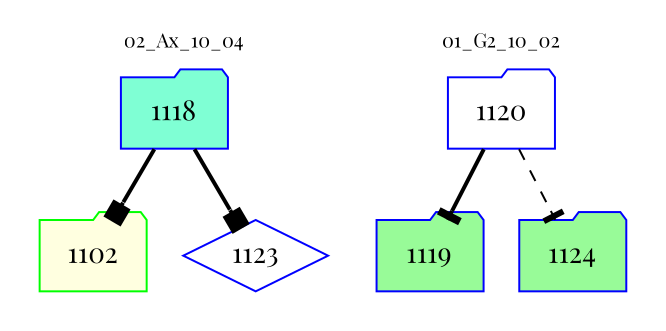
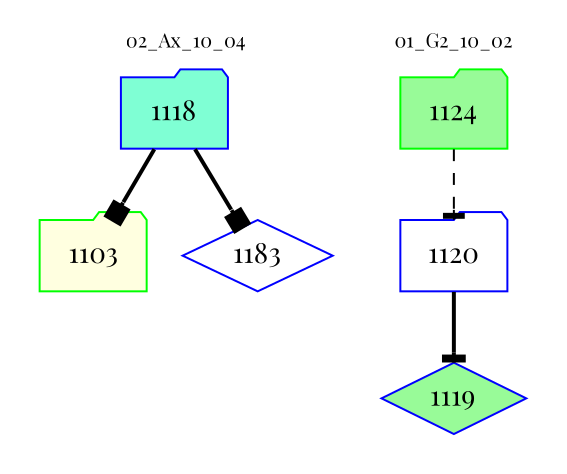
edge "1120" -> "1124": reversed
node "1102": label "1102" -> "1103"
node "1123": label "1123" -> "1183"
node "1119": shape folder -> diamond
node "1124": color blue -> green
